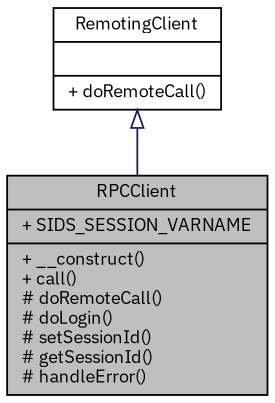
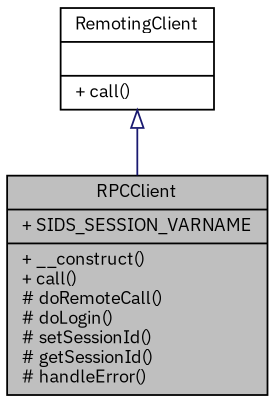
node "RemotingClient": text "+ doRemoteCall()" -> "+ call()"
